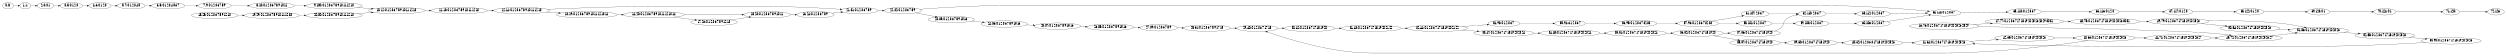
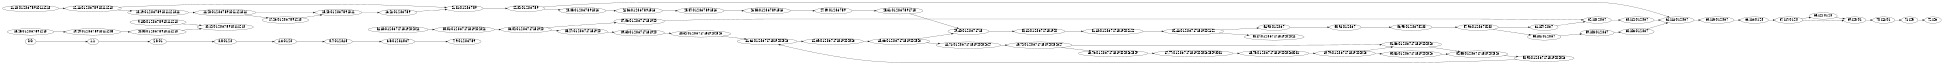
node "8, 10: 0 1 2 3 6 7 8 9 10 11": removed
edge "10, 12: 0 1 2 3 6 7 8 9 10 11 12 13" -> "11, 13: 0 1 2 3 6 7 8 9 10 11 12 13": removed
edge "67, 117: 0 1 2 3" -> "69, 123: 0 1": added
node "55, 94: 6 1 2 3 6 7": label "55, 94: 6 1 2 3 6 7" -> "55, 94: 0 1 2 3 6 7"
edge "46, 76: 0 1 2 3 6 7 17 18 19 20 25 26 28 29" -> "45, 72: 0 1 2 3 6 7 17 18 19 20 25 26 27": reversed
edge "50, 84: 0 1 2 3 6 7 17 18 19 20 25 26" -> "51, 86: 0 1 2 3 6 7 17 18 19 20 25 26": now "50, 84: 0 1 2 3 6 7 17 18 19 20 25 26" -> "52, 88: 0 1 2 3 6 7 17 18 19 20 25 26"
edge "33, 47: 0 1 2 3 6 7 17 18 19 20 23 24" -> "34, 48: 0 1 2 3 6 7 17 18 19 20 23 24": removed
node "38, 57: 0 1 2 3 6 7 17 18 19 20": label "38, 57: 0 1 2 3 6 7 17 18 19 20" -> "38, 27: 0 1 2 3 6 7 17 18 19 20"
node "40, 62: 0 1 2 3 6 3 17 18 19 20 25 26": label "40, 62: 0 1 2 3 6 3 17 18 19 20 25 26" -> "40, 62: 0 1 2 3 6 7 17 18 19 20 25 26"
